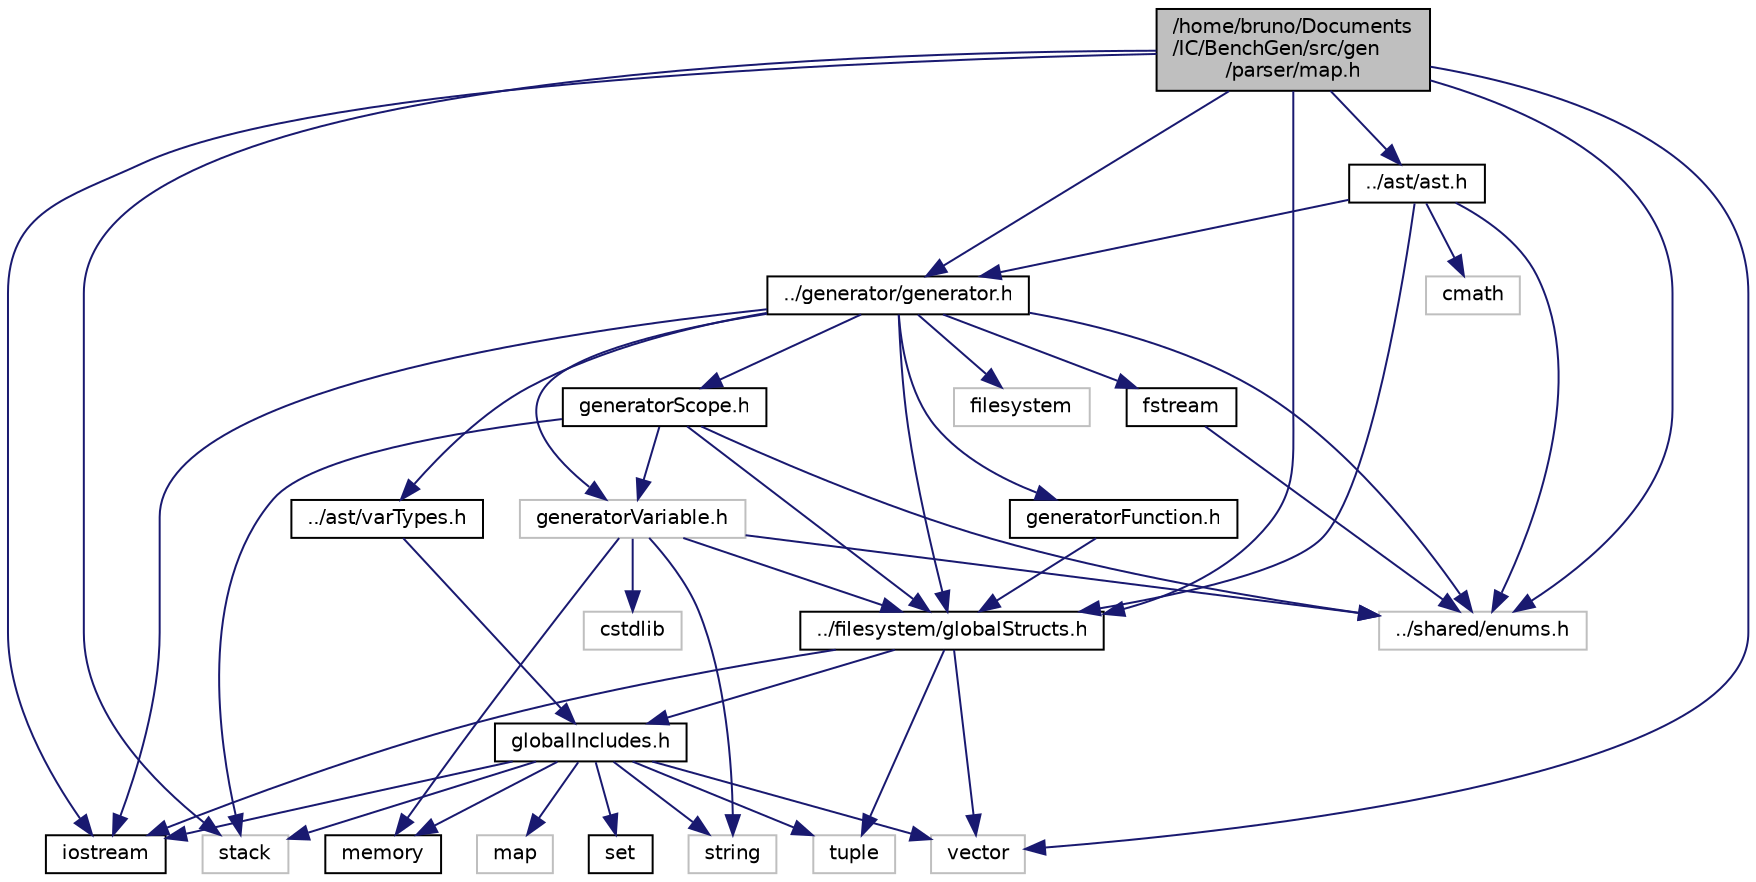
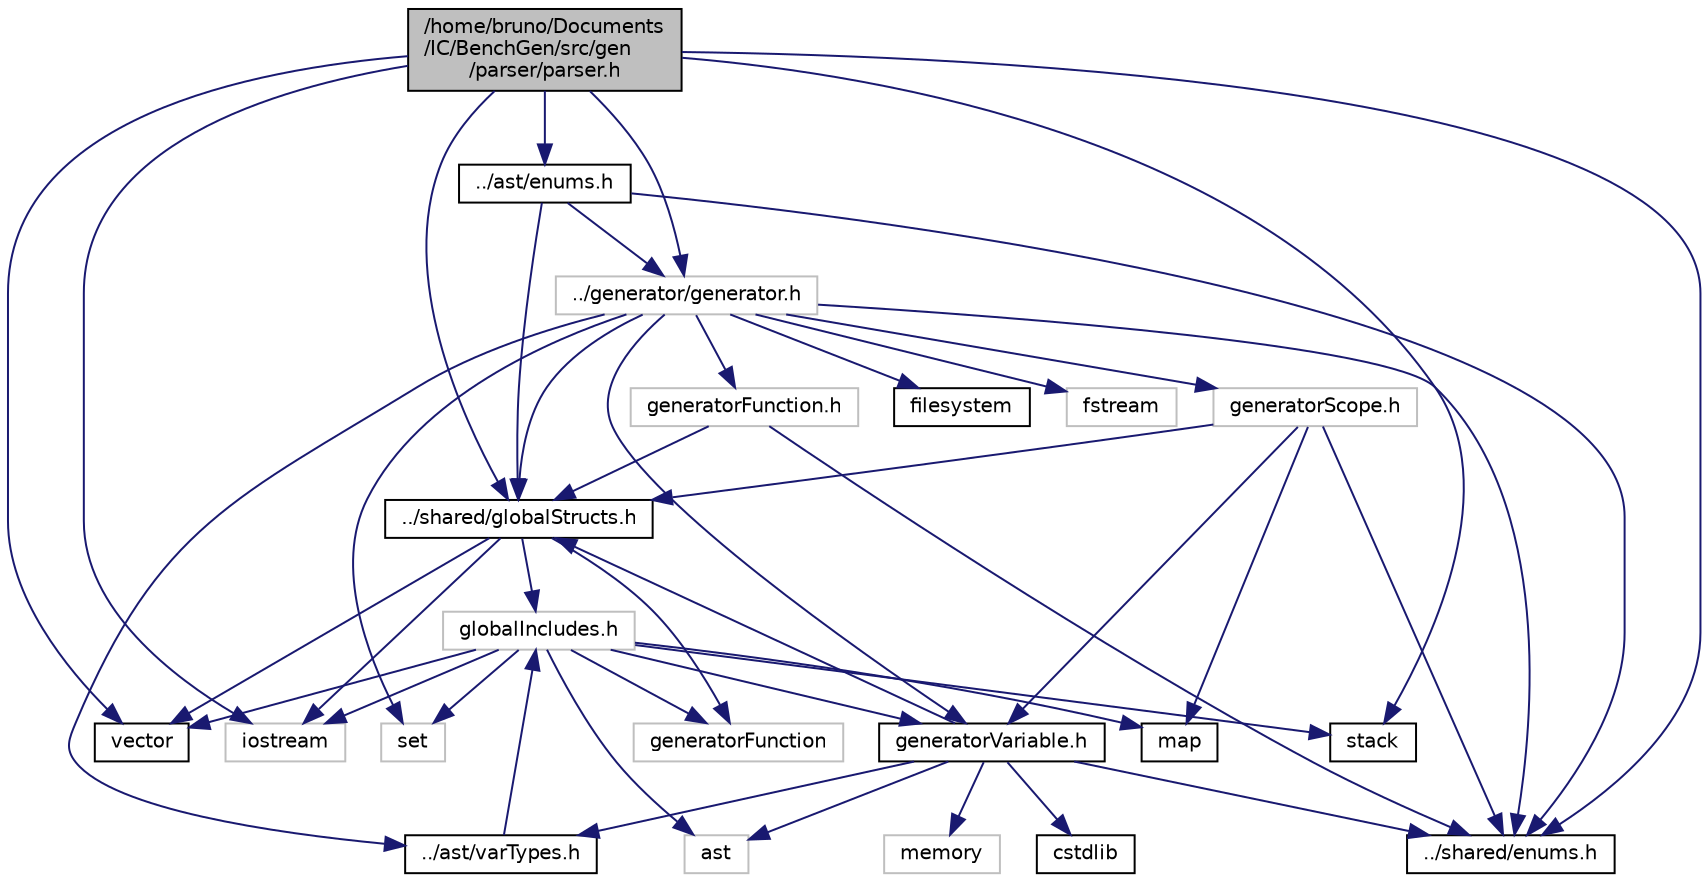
node "/home/bruno/Documents /IC/BenchGen/src/gen /parser/map.h": label "/home/bruno/Documents /IC/BenchGen/src/gen /parser/map.h" -> "/home/bruno/Documents /IC/BenchGen/src/gen /parser/parser.h"
node "../ast/ast.h": label "../ast/ast.h" -> "../ast/enums.h"
node "../generator/generator.h": color black -> grey75
node "cmath": removed
edge "../generator/generator.h" -> "iostream": now "../generator/generator.h" -> "set"
node "generatorScope.h": color black -> grey75
node "filesystem": color grey75 -> black
node "fstream": color black -> grey75
edge "generatorScope.h" -> "stack": now "generatorScope.h" -> "map"
edge "fstream" -> "../shared/enums.h": now "generatorFunction.h" -> "../shared/enums.h"
node "generatorVariable.h": color grey75 -> black
node "generatorFunction.h": color black -> grey75
node "cstdlib": color grey75 -> black
node "../filesystem/globalStructs.h": label "../filesystem/globalStructs.h" -> "../shared/globalStructs.h"
node "../shared/enums.h": color grey75 -> black
node "globalIncludes.h": color black -> grey75
edge "globalIncludes.h" -> "memory": now "globalIncludes.h" -> "generatorVariable.h"
edge "generatorVariable.h" -> "../ast/varTypes.h": added
node "iostream": color black -> grey75
node "stack": color grey75 -> black
node "memory": color black -> grey75
node "map": color grey75 -> black
node "set": color black -> grey75
node "string": label "string" -> "ast"
node "tuple": label "tuple" -> "generatorFunction"
node "vector": color grey75 -> black
